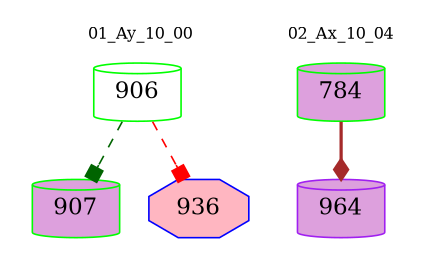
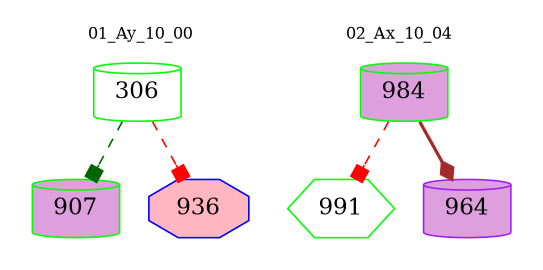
node "906": label "906" -> "306"
node "784": label "784" -> "984"
node "991": added
